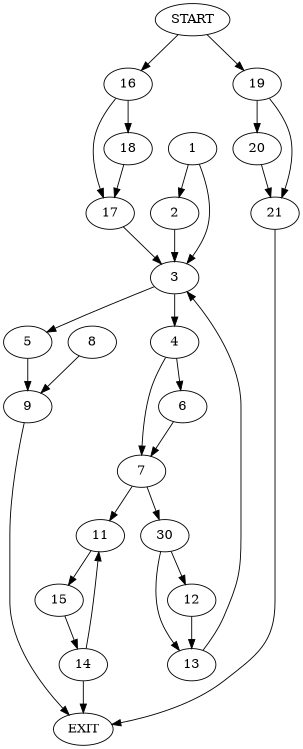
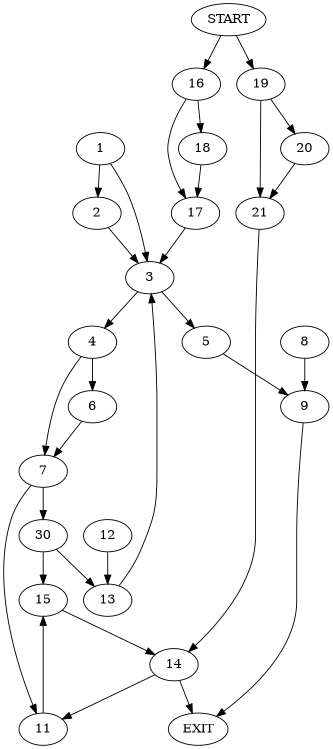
edge "21" -> "EXIT": now "21" -> "14"
edge "30" -> "12": now "30" -> "15"
